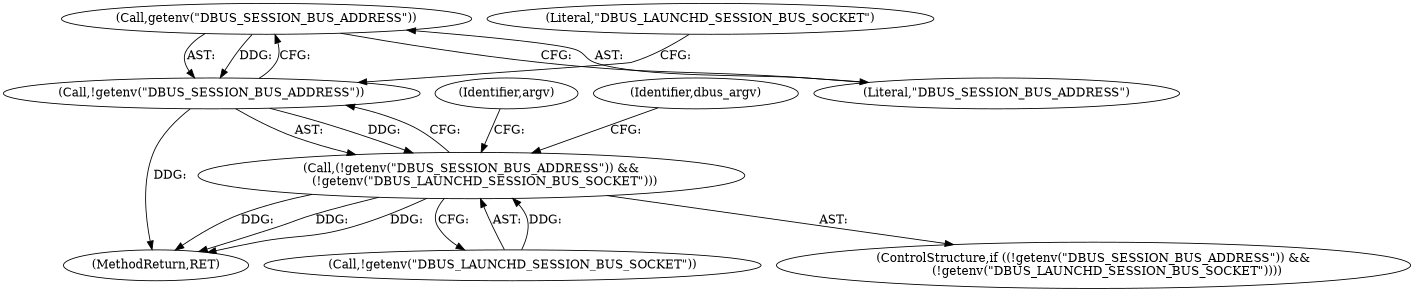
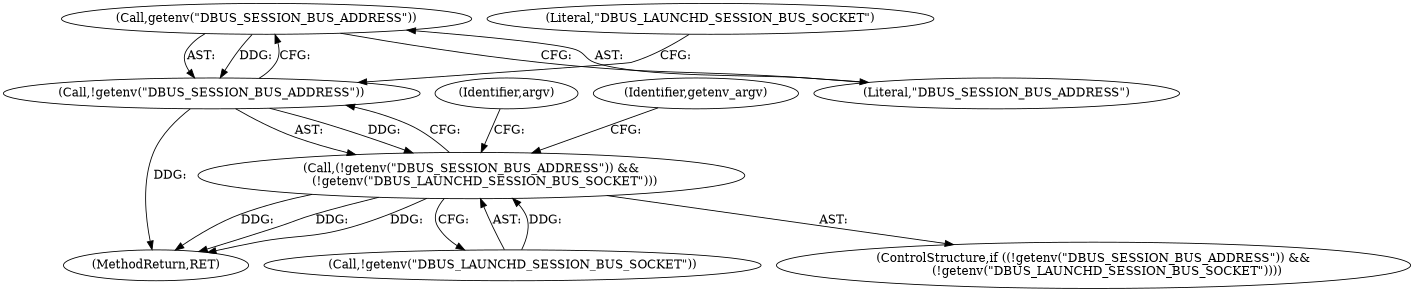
node "(Identifier,dbus_argv)": label "(Identifier,dbus_argv)" -> "(Identifier,getenv_argv)"
